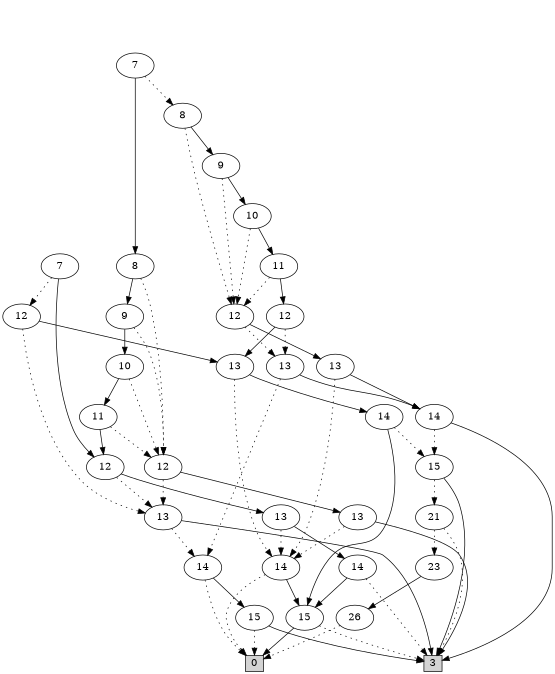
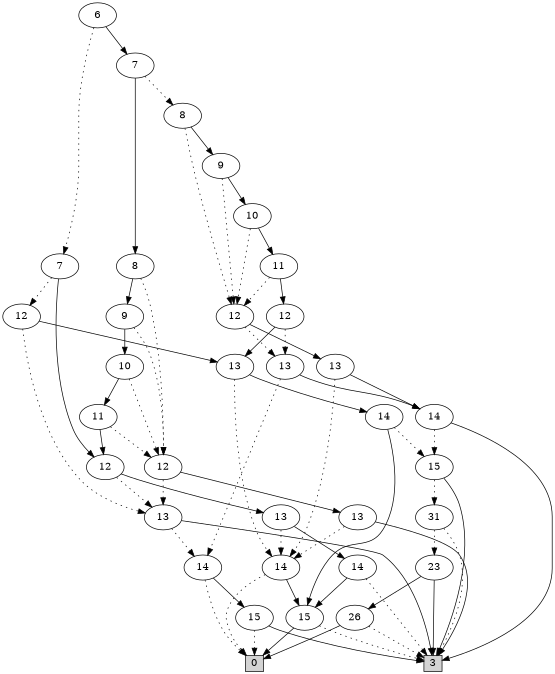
node "6": added
node "21": label "21" -> "31"
edge "23" -> "3": added
edge "26" -> "3": added
edge "26" -> "0": style dotted -> filled
